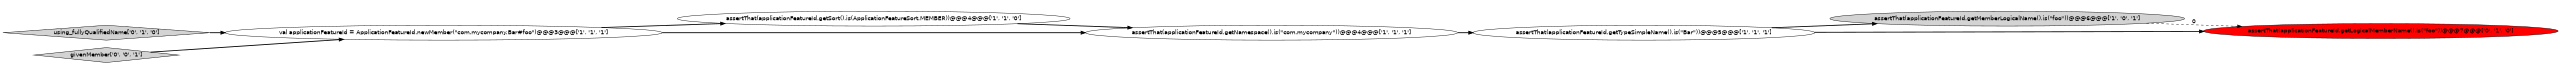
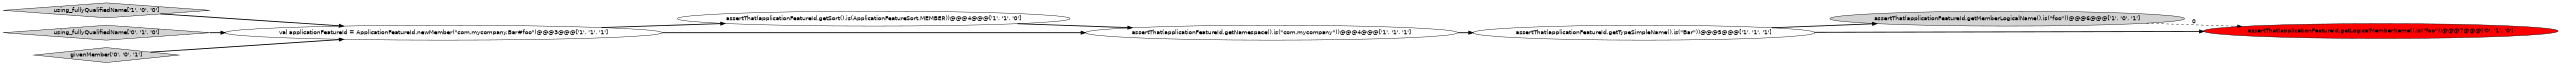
node "using_fullyQualifiedName['1', '0', '0']": added
